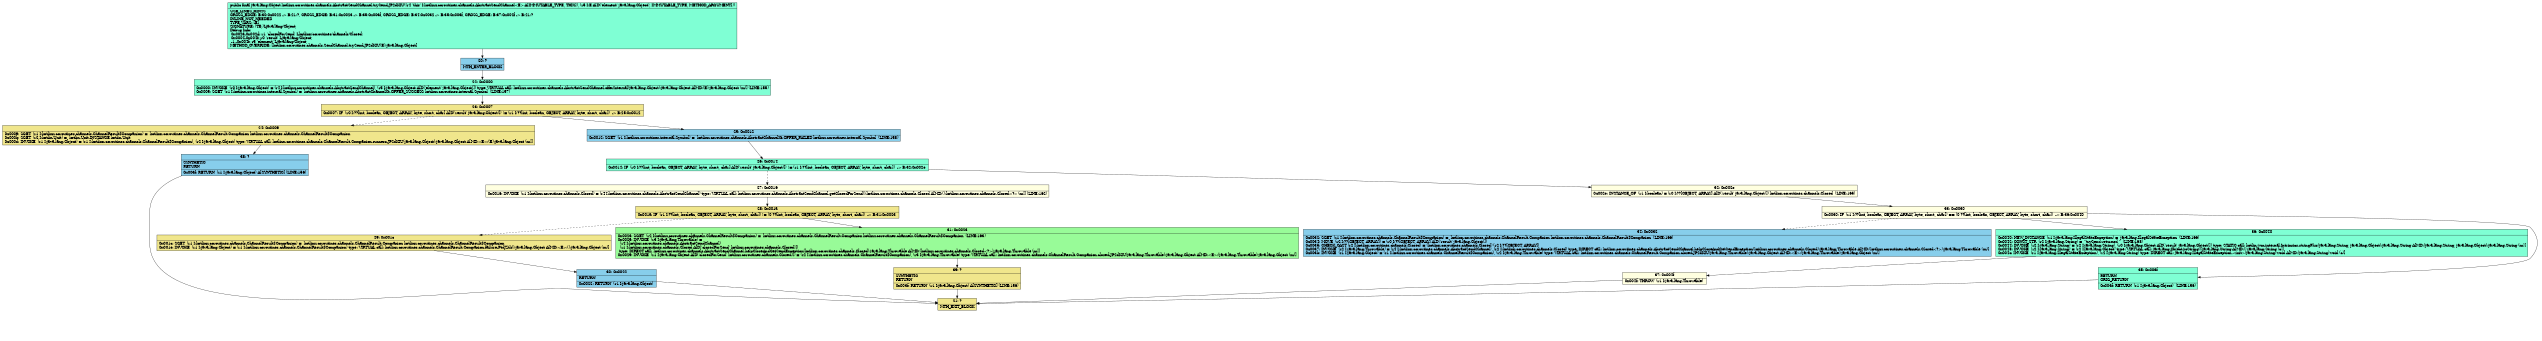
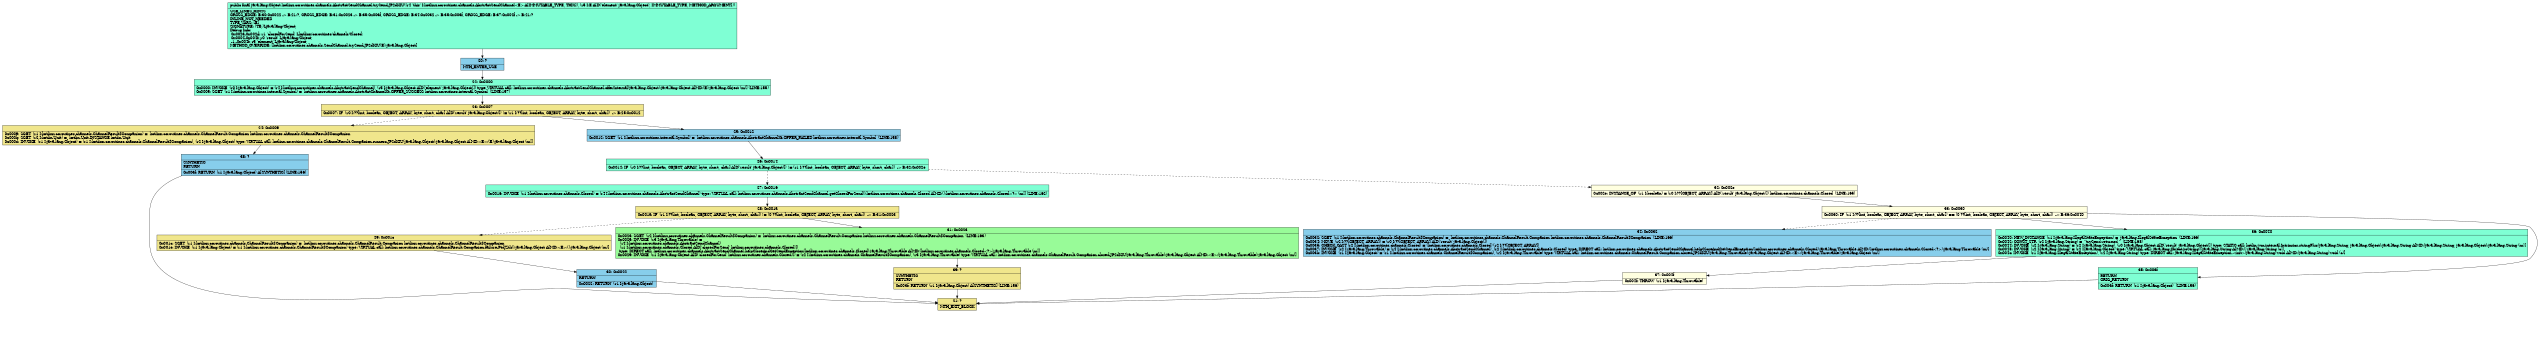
node "20: ?": text "MTH_ENTER_BLOCK" -> "MTH_ENTER_USE"
edge "26: 0x0014" -> "32: 0x002e": style solid -> dashed
node "27: 0x0016": fillcolor lightyellow -> aquamarine
